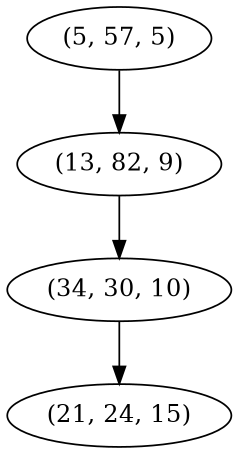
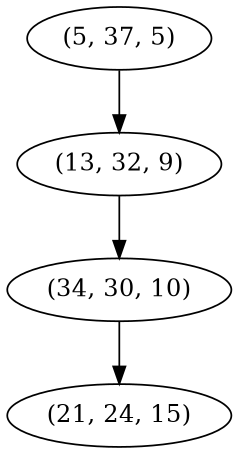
node "(5, 57, 5)": label "(5, 57, 5)" -> "(5, 37, 5)"
node "(13, 82, 9)": label "(13, 82, 9)" -> "(13, 32, 9)"
